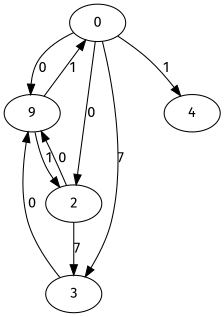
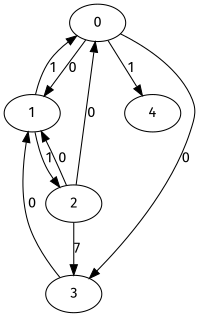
edge "0" -> "2": reversed
node "9": label "9" -> "1"
edge "0" -> "3": label "7" -> "0"
